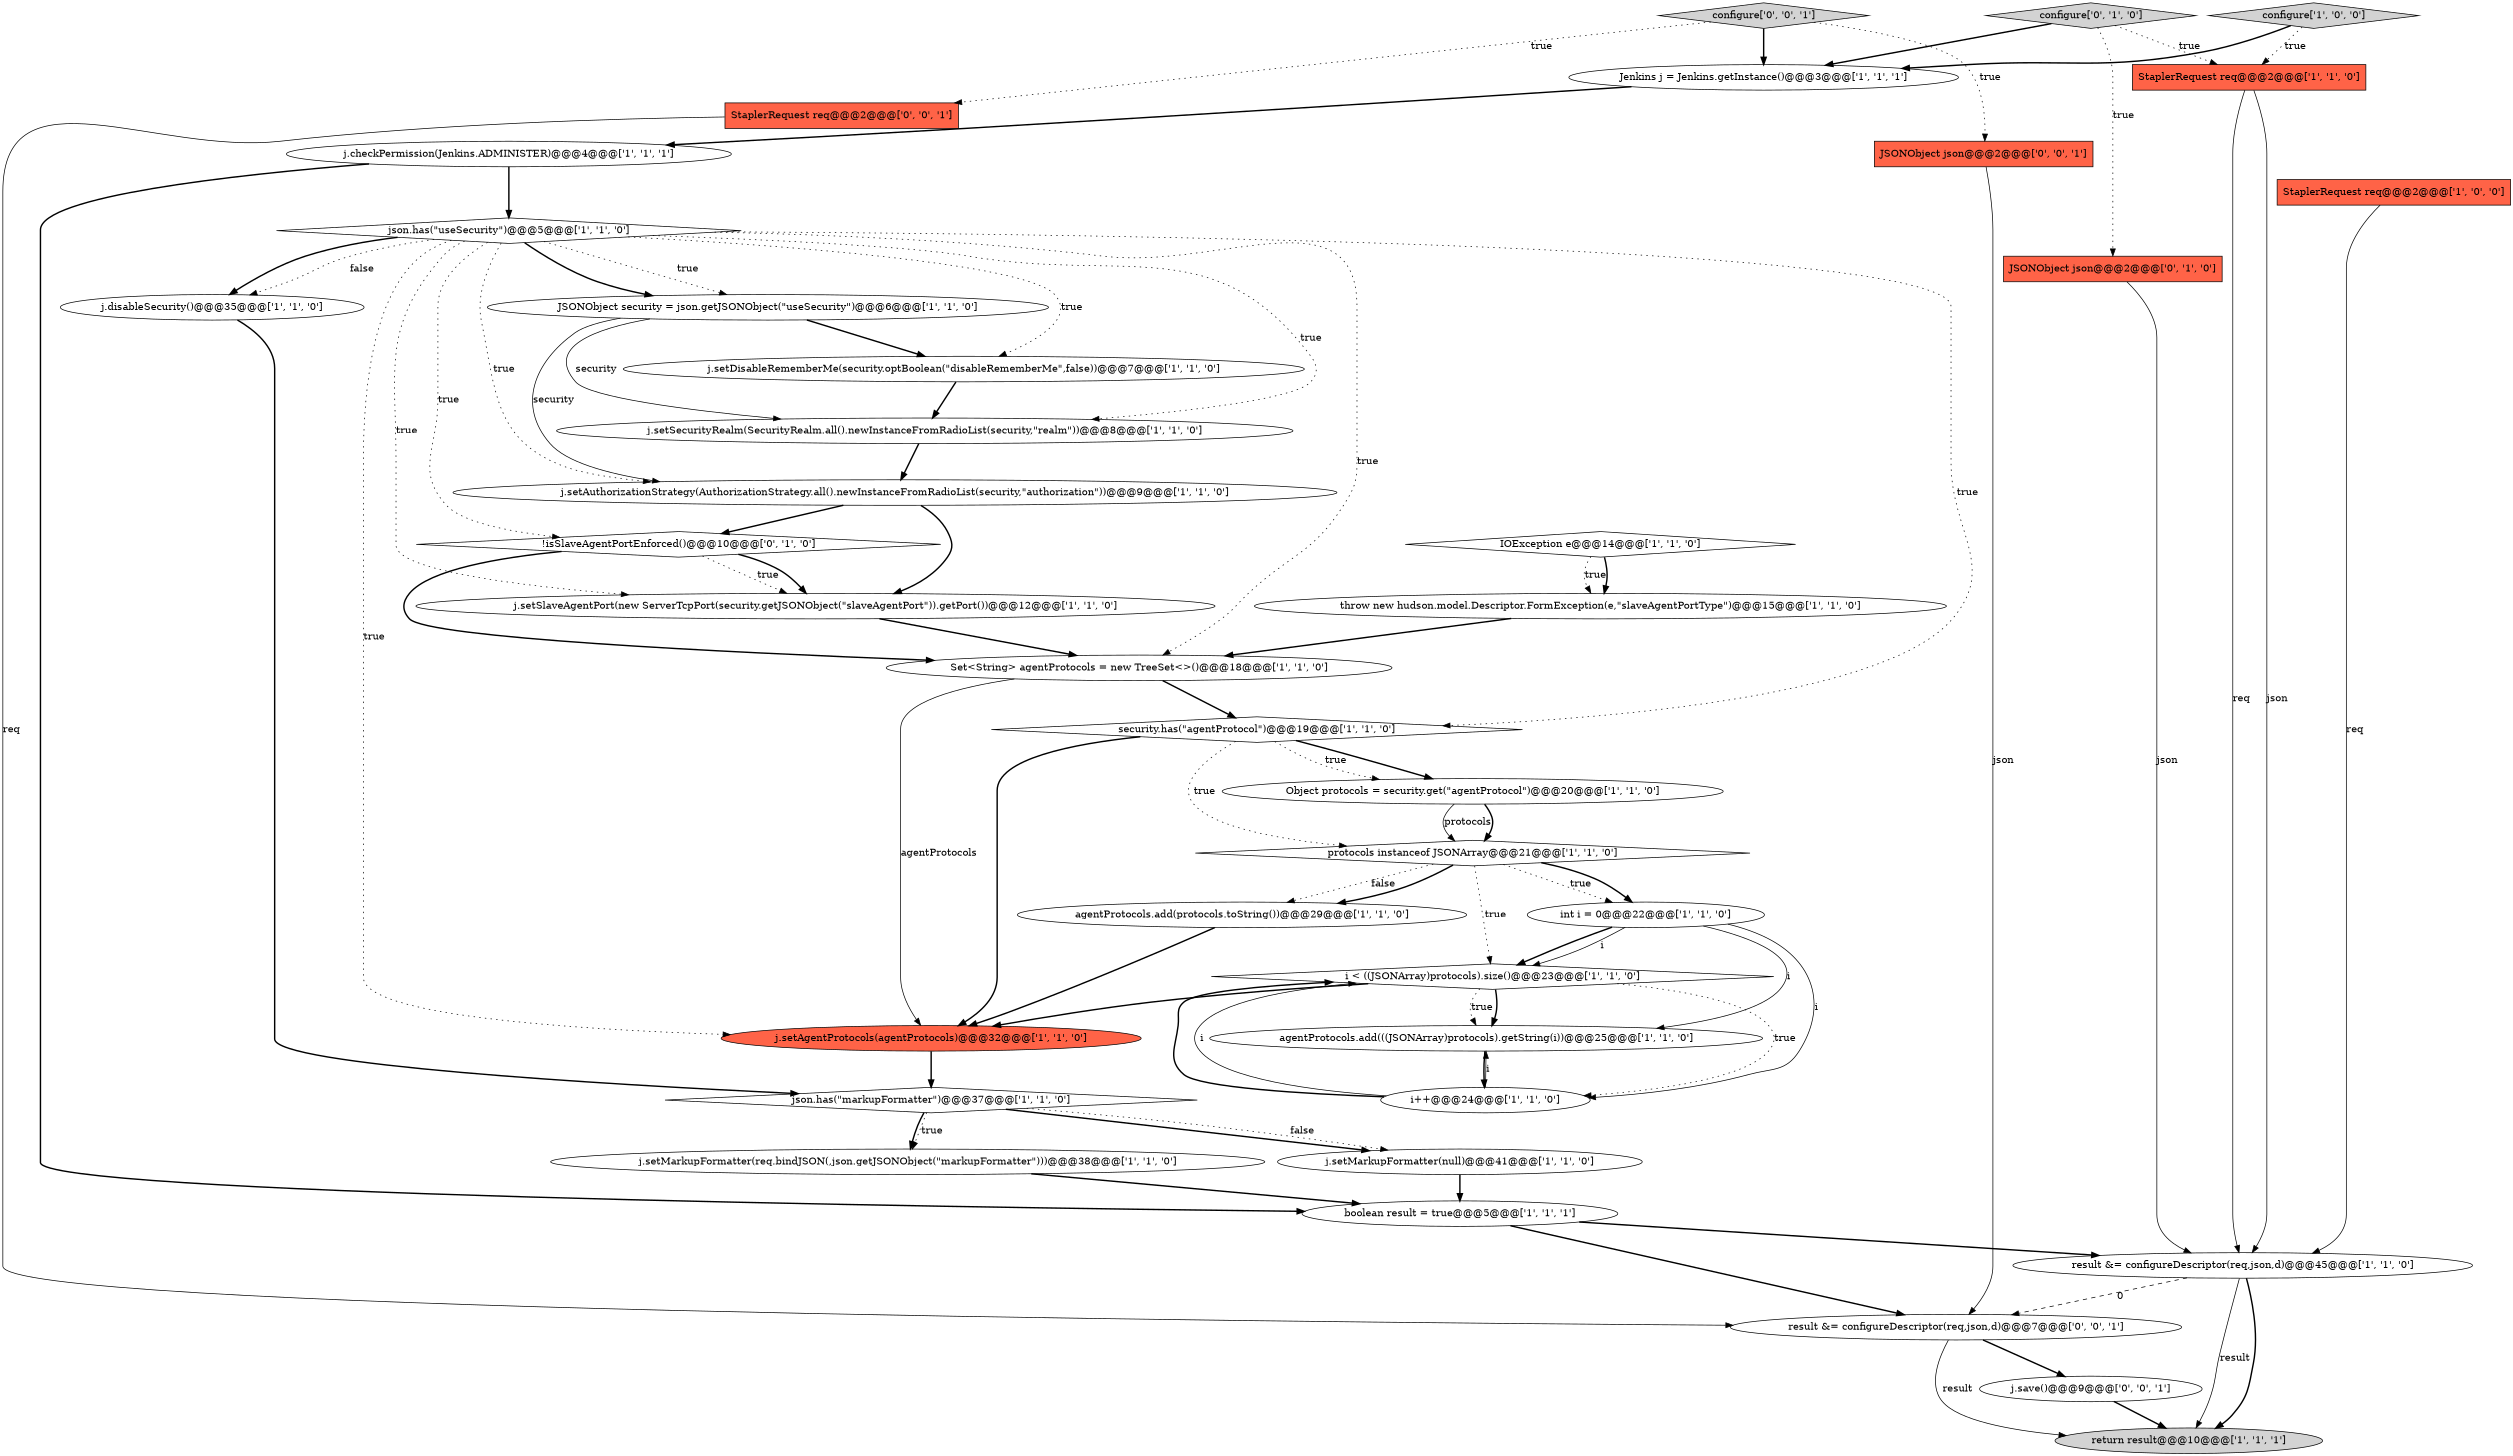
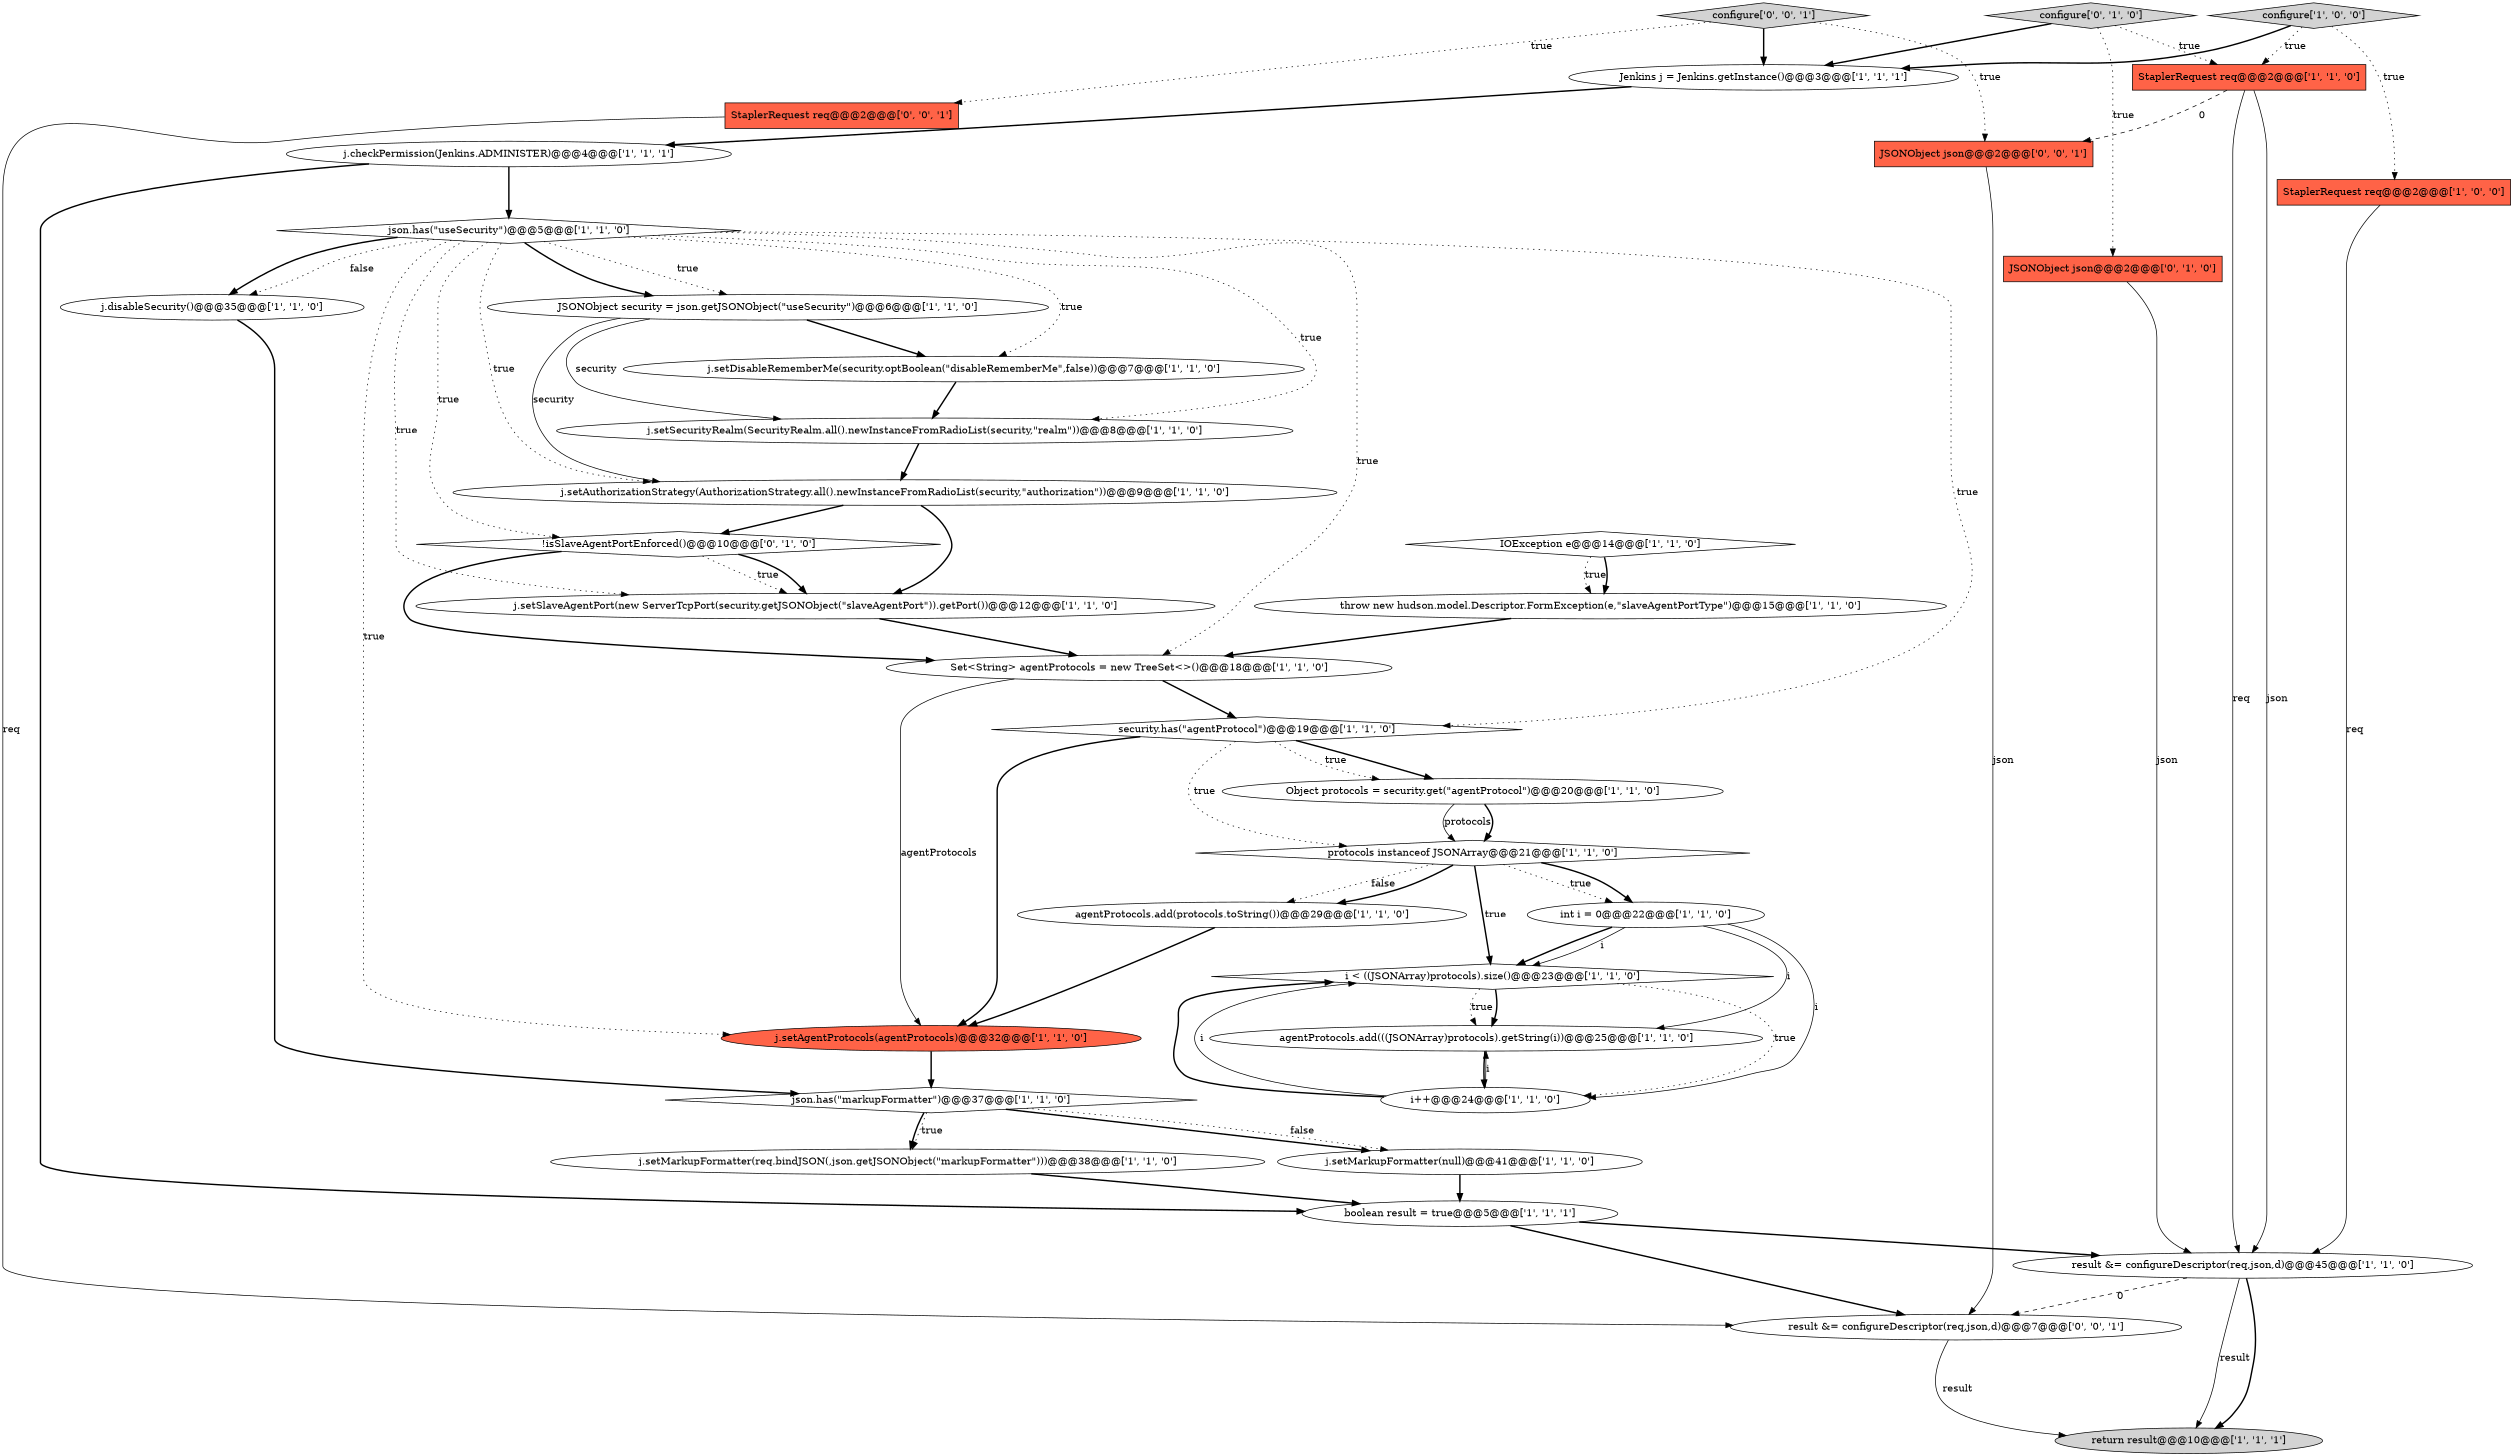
edge "configure['1', '0', '0']" -> "StaplerRequest req@@@2@@@['1', '0', '0']": added, label "true"
edge "StaplerRequest req@@@2@@@['1', '1', '0']" -> "JSONObject json@@@2@@@['0', '0', '1']": added, label "0"
edge "protocols instanceof JSONArray@@@21@@@['1', '1', '0']" -> "i < ((JSONArray)protocols).size()@@@23@@@['1', '1', '0']": style dotted -> bold
edge "i < ((JSONArray)protocols).size()@@@23@@@['1', '1', '0']" -> "j.setAgentProtocols(agentProtocols)@@@32@@@['1', '1', '0']": removed
node "j.save()@@@9@@@['0', '0', '1']": removed
